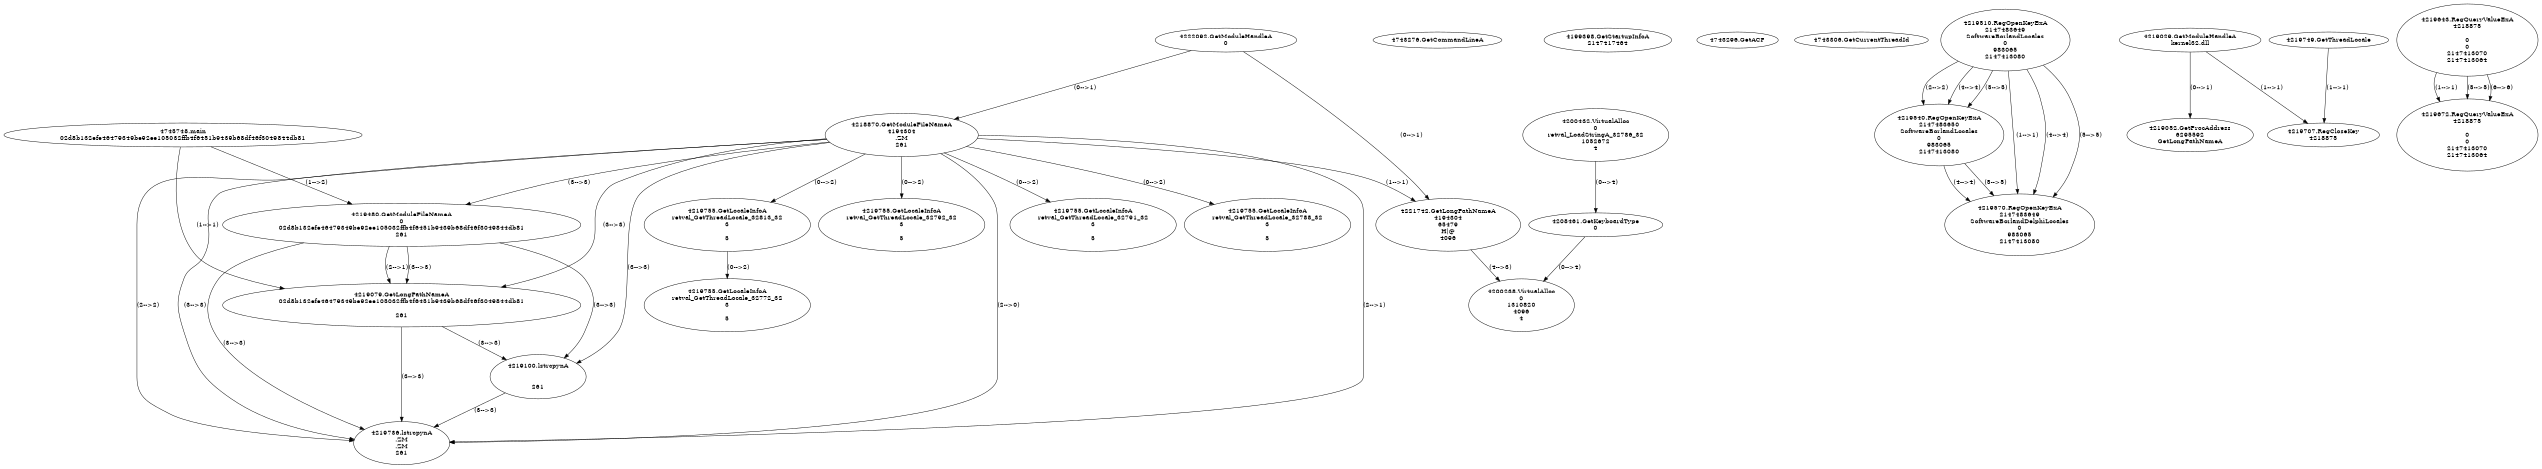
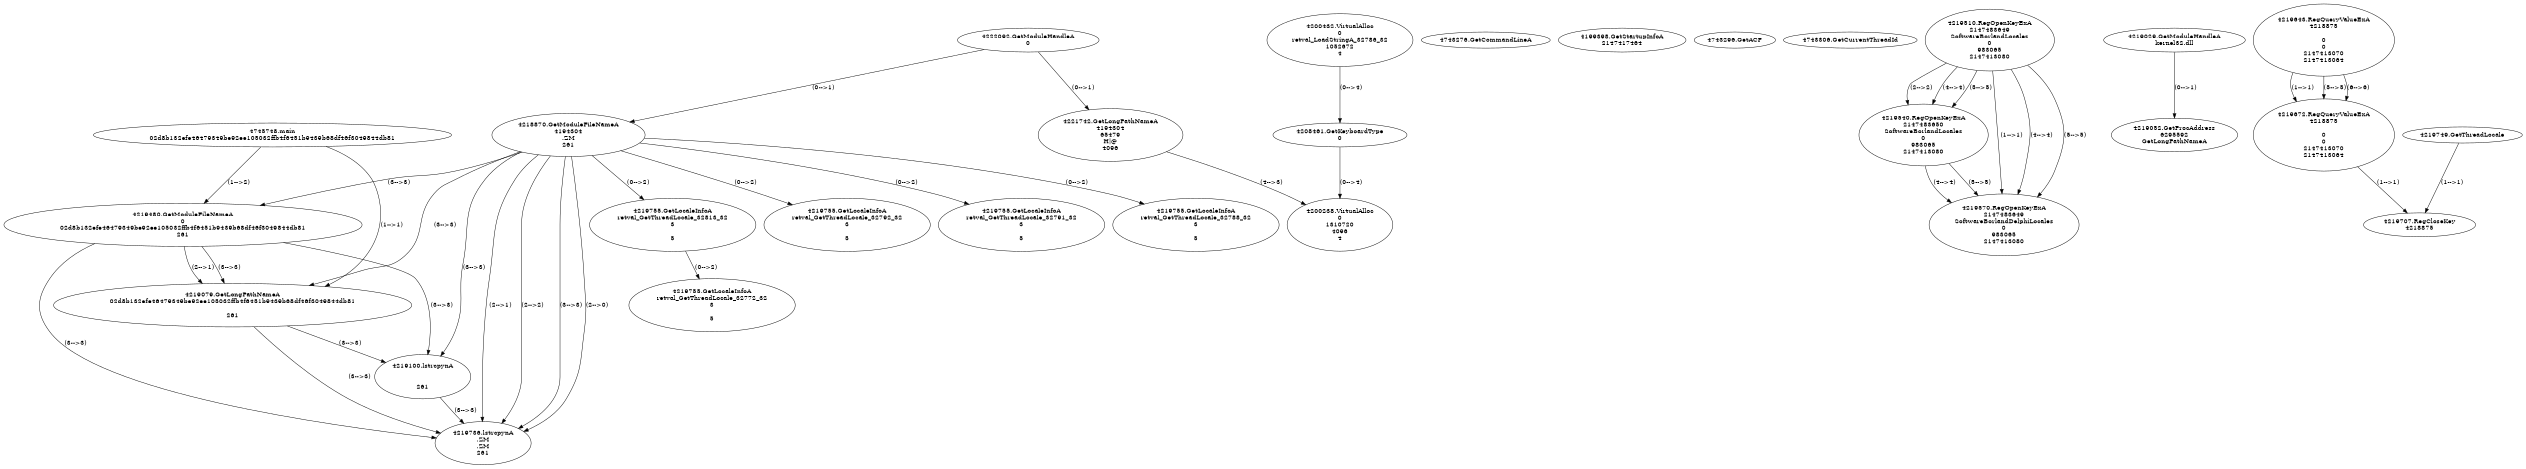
edge "4219029.GetModuleHandleA kernel32.dll" -> "4219707.RegCloseKey 4218875": now "4219672.RegQueryValueExA 4218875 0 0 2147413070 2147413064" -> "4219707.RegCloseKey 4218875"
edge "4218870.GetModuleFileNameA 4194304 .ZM 261" -> "4221742.GetLongPathNameA 4194304 65479 H|@ 4096": removed, label "(1-->1)"
node "4200238.VirtualAlloc 0 1310820 4096 4": label "4200238.VirtualAlloc 0 1310820 4096 4" -> "4200238.VirtualAlloc 0 1310720 4096 4"
